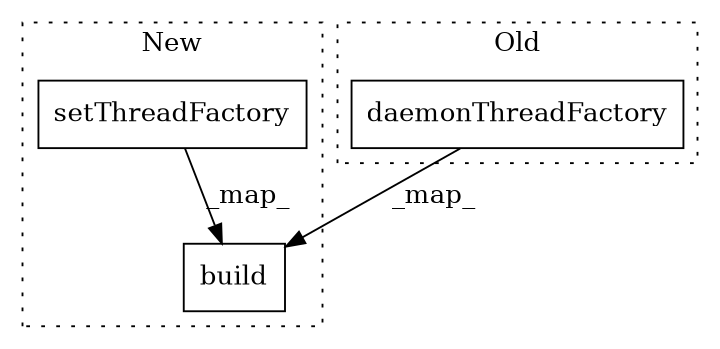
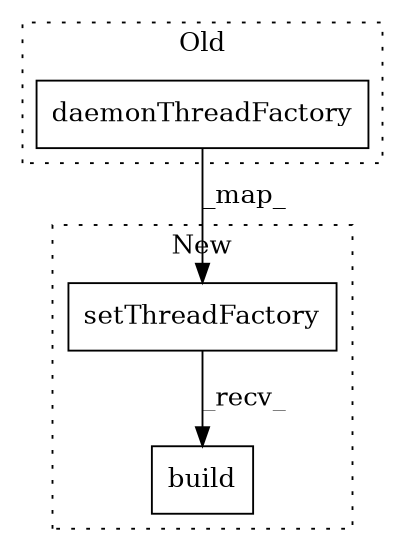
edge "daemonThreadFactory" -> "build": now "daemonThreadFactory" -> "setThreadFactory"
edge "setThreadFactory" -> "build": label "_map_" -> "_recv_"
